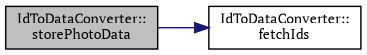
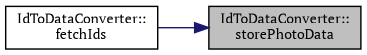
edge "IdToDataConverter:: storePhotoData" -> "IdToDataConverter:: fetchIds": reversed
